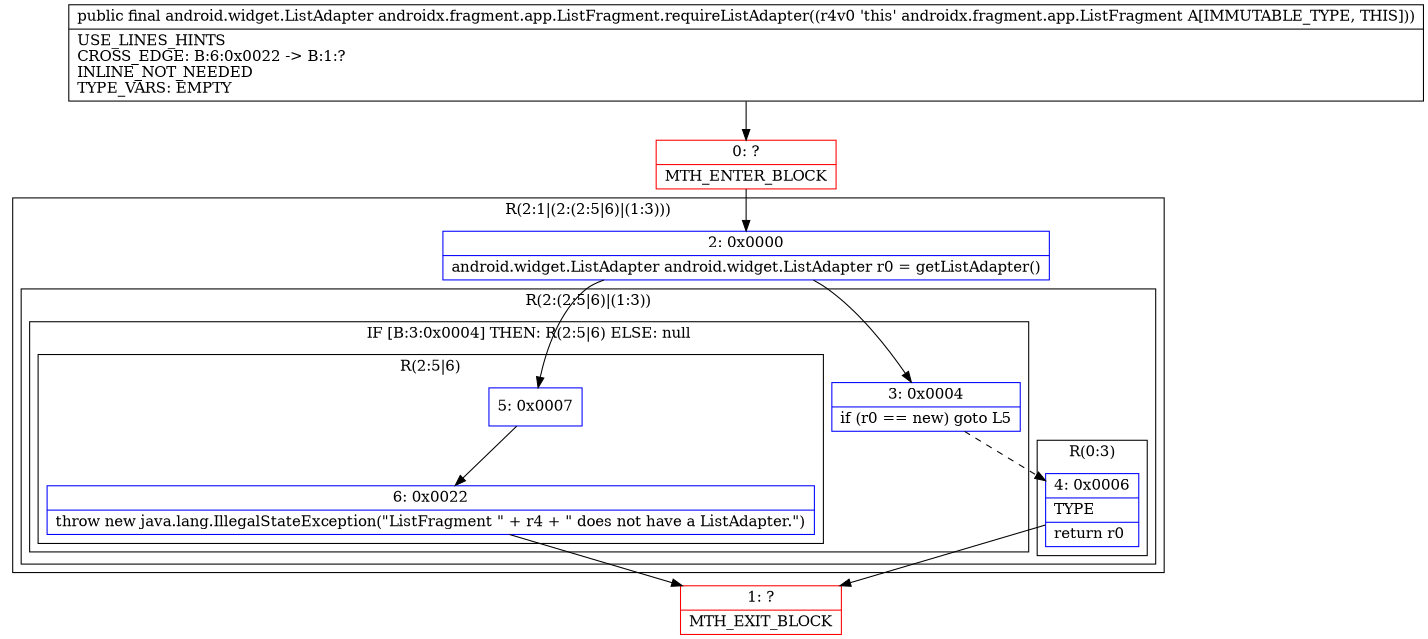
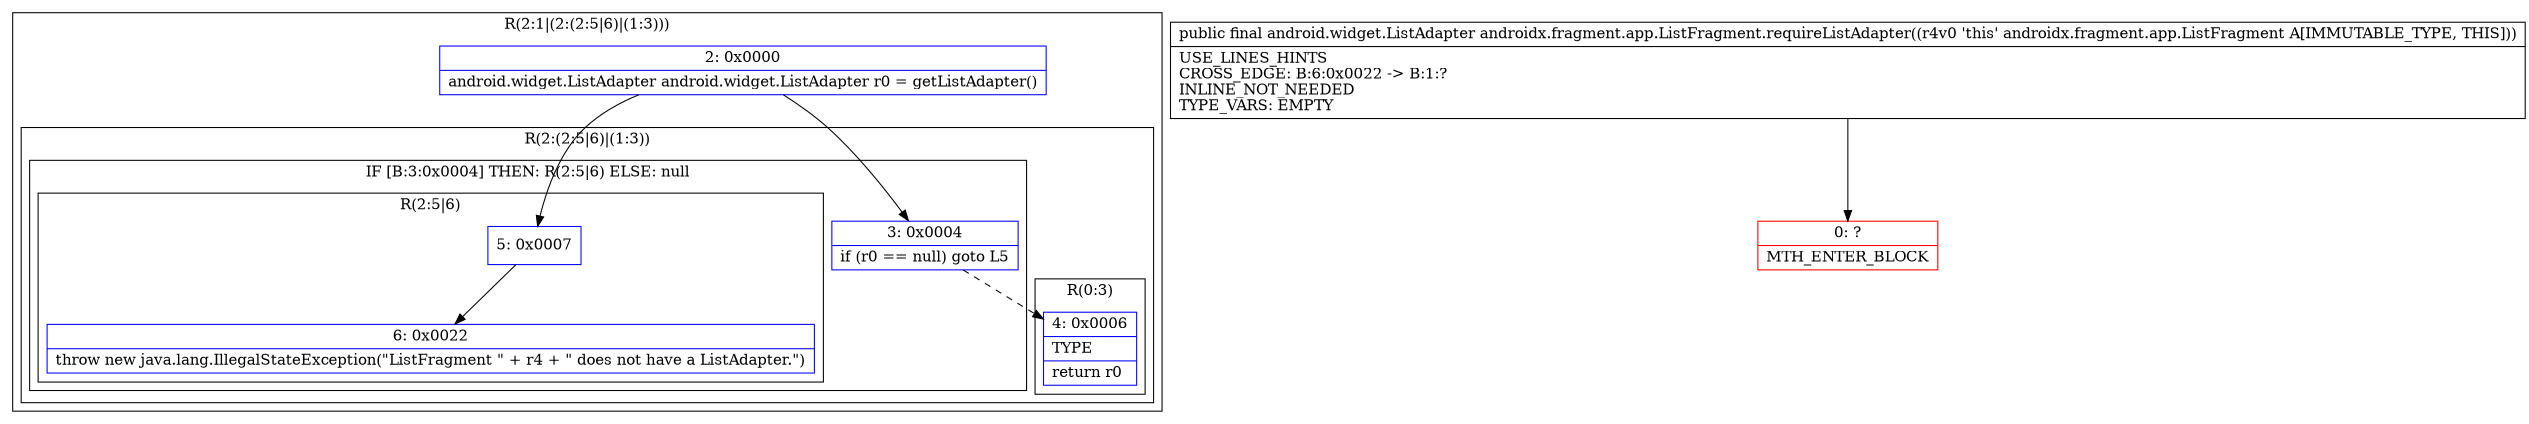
edge "0: ?" -> "2: 0x0000": removed
node "3: 0x0004": text "if (r0 == new) goto L5" -> "if (r0 == null) goto L5"
node "1: ?": removed
